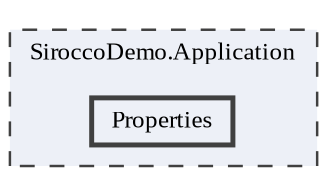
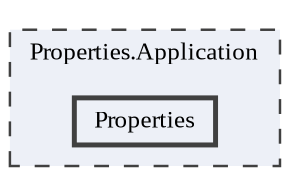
cluster "SiroccoDemo.Application": label "SiroccoDemo.Application" -> "Properties.Application"
